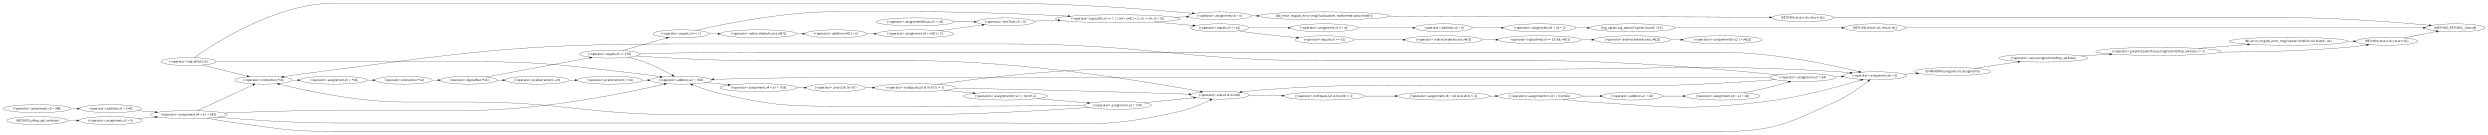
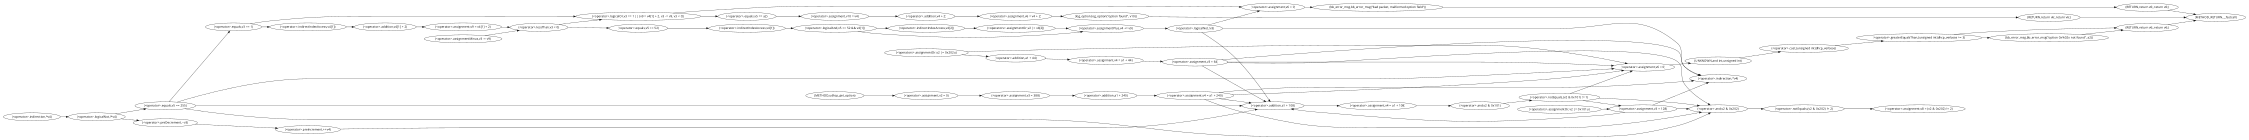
node "(<operator>.assignmentPlus,v4 += v9)": added
edge "(<operator>.equals,v5 == a2)" -> "(<operator>.equals,v5 == 52)": now "(<operator>.lessThan,v3 < 0)" -> "(<operator>.equals,v5 == 52)"
node "(UNKNOWN,unsigned int,unsigned int)": label "(UNKNOWN,unsigned int,unsigned int)" -> "(UNKNOWN,and int,unsigned int)"
node "(<operator>.assignment,v5 = *v4)": removed
edge "(<operator>.notEquals,(v2 & 0x101) != 1)" -> "(<operators>.assignmentOr,v2 |= 0x101u)": now "(<operator>.notEquals,(v2 & 0x101) != 1)" -> "(<operator>.assignment,v3 = 128)"
edge "(<operator>.assignment,v8 = (v2 & 0x202) != 2)" -> "(<operators>.assignmentOr,v2 |= 0x202u)": removed
edge "(<operator>.assignment,v2 = 0)" -> "(<operator>.assignment,v4 = a1 + 240)": now "(<operator>.assignment,v2 = 0)" -> "(<operator>.assignment,v3 = 388)"
node "(METHOD,udhcp_get_verbose)": label "(METHOD,udhcp_get_verbose)" -> "(METHOD,udhcp_get_option)"
